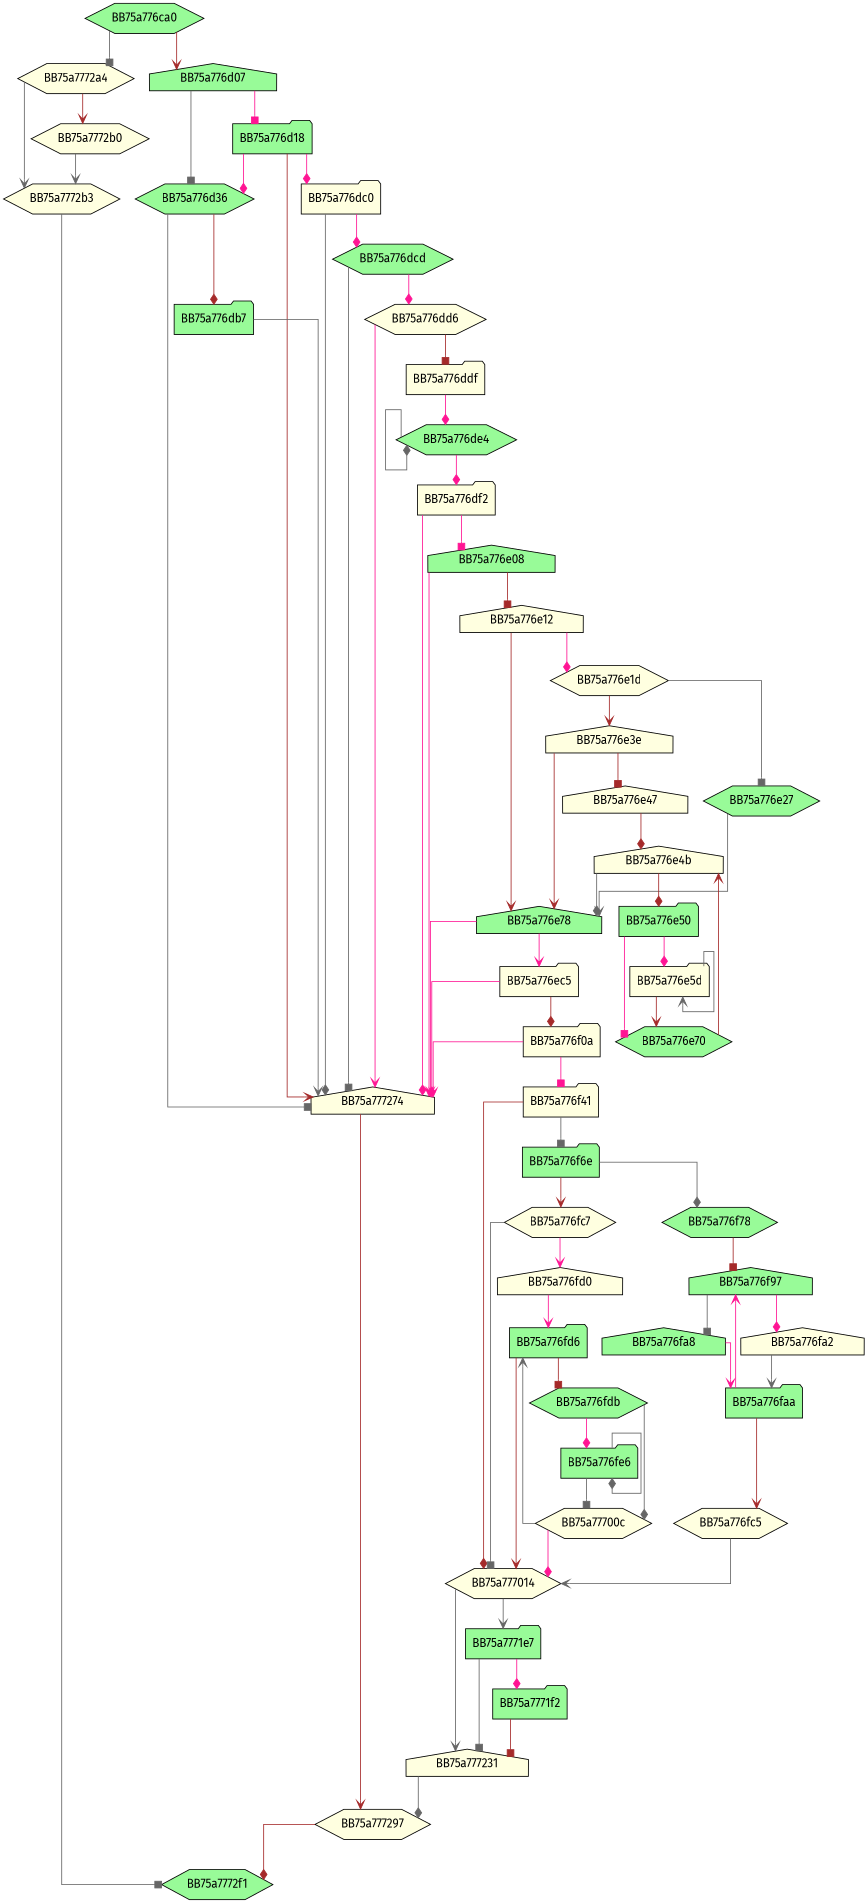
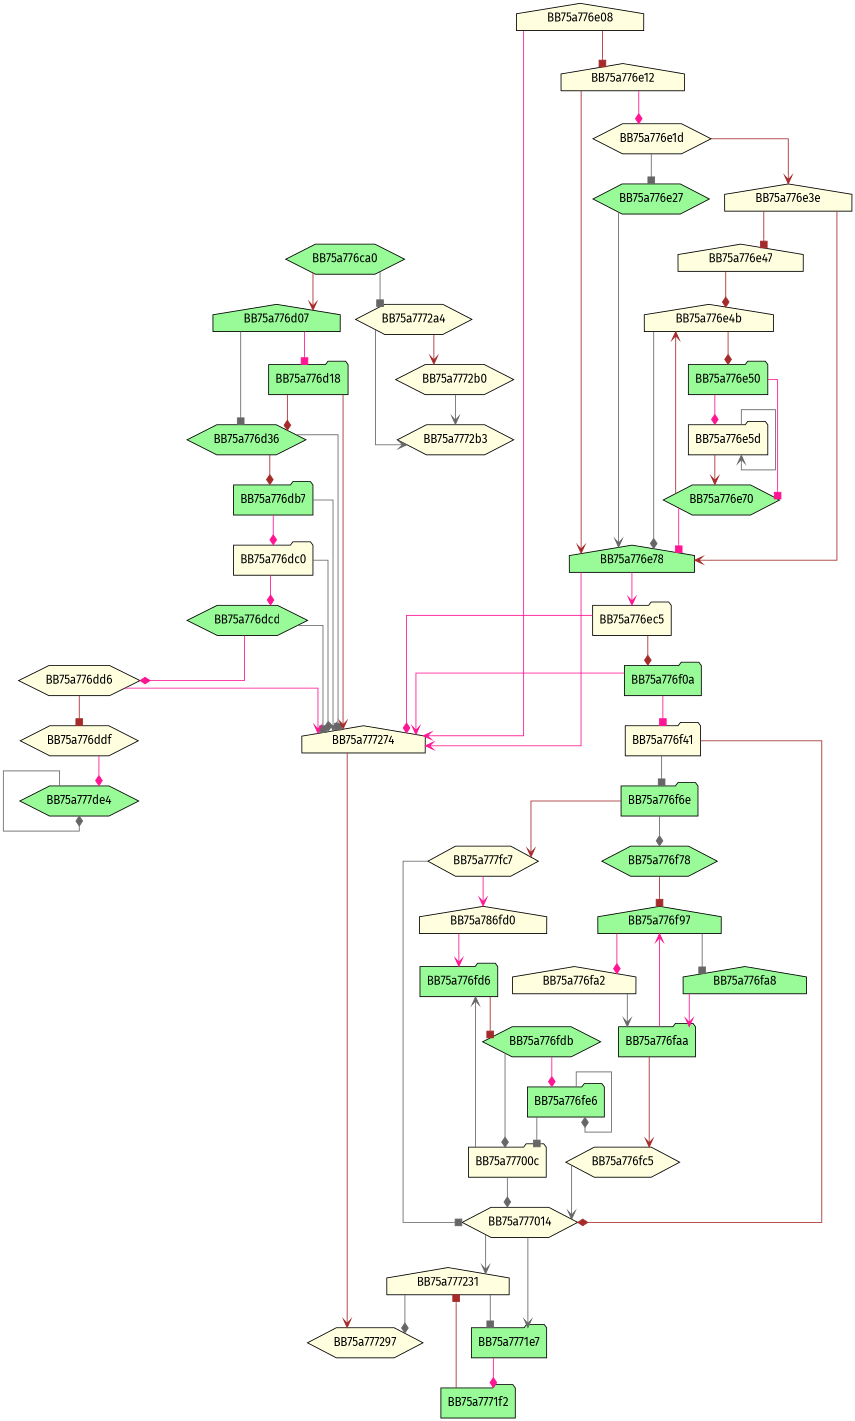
edge "BB75a776d18" -> "BB75a776dc0": now "BB75a776db7" -> "BB75a776dc0"
edge "BB75a776d18" -> "BB75a776d36": color deeppink -> brown
node "BB75a776ddf": shape folder -> hexagon
node "BB75a776de4": label "BB75a776de4" -> "BB75a777de4"
node "BB75a776df2": removed
edge "BB75a776e70" -> "BB75a776e78": added
node "BB75a776e08": fillcolor palegreen -> lightyellow
node "BB75a776f0a": fillcolor lightyellow -> palegreen
node "BB75a776fc7": label "BB75a776fc7" -> "BB75a777fc7"
node "BB75a776fd0": label "BB75a776fd0" -> "BB75a786fd0"
edge "BB75a776fd6" -> "BB75a777014": removed
node "BB75a77700c": shape hexagon -> folder
edge "BB75a77700c" -> "BB75a777014": color deeppink -> gray40
edge "BB75a7771e7" -> "BB75a777231": reversed
node "BB75a7772f1": removed
